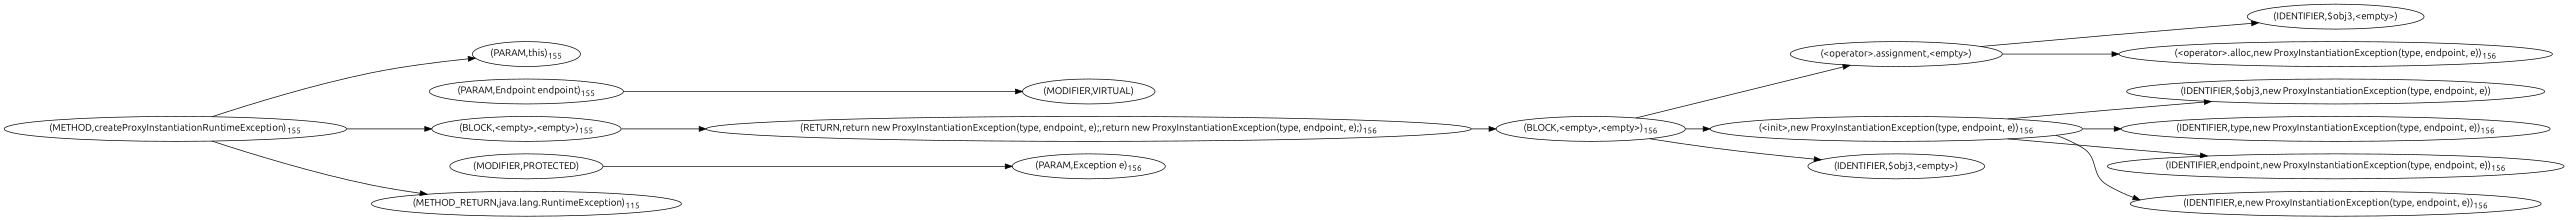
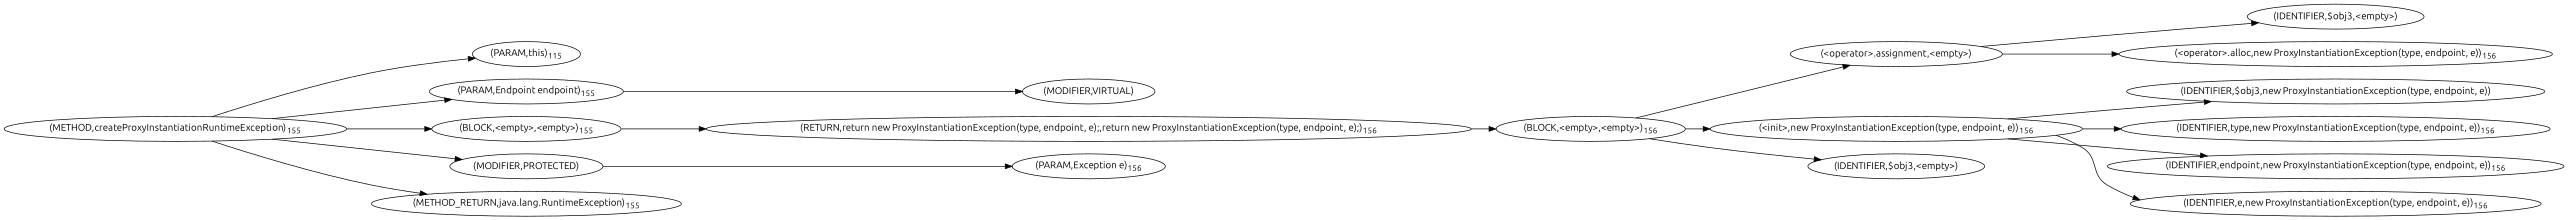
node "(PARAM,this)": text "155" -> "115"
edge "(METHOD,createProxyInstantiationRuntimeException)" -> "(PARAM,Endpoint endpoint)": added
edge "(METHOD,createProxyInstantiationRuntimeException)" -> "(MODIFIER,PROTECTED)": added
node "(METHOD_RETURN,java.lang.RuntimeException)": text "115" -> "155"
